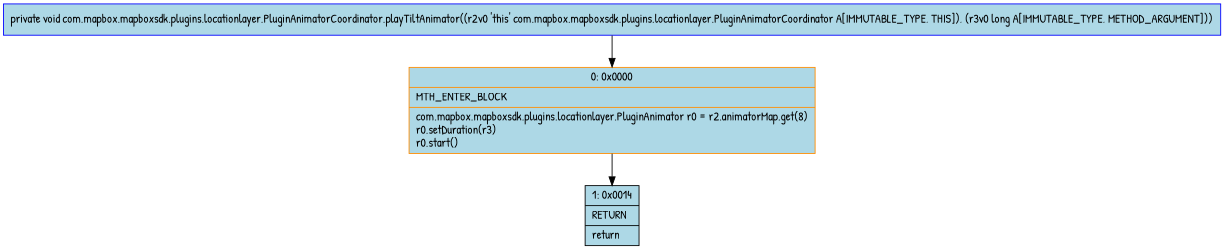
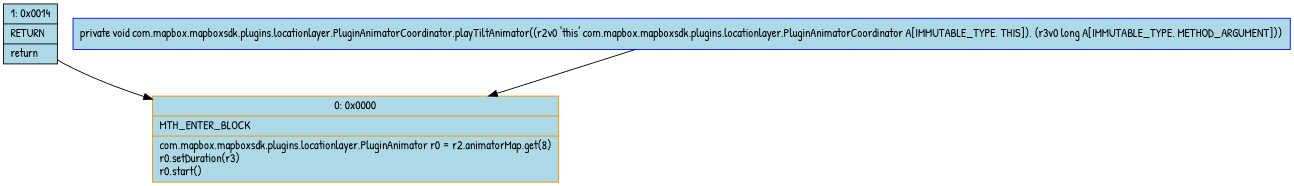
edge "0: 0x0000" -> "1: 0x0014": reversed
